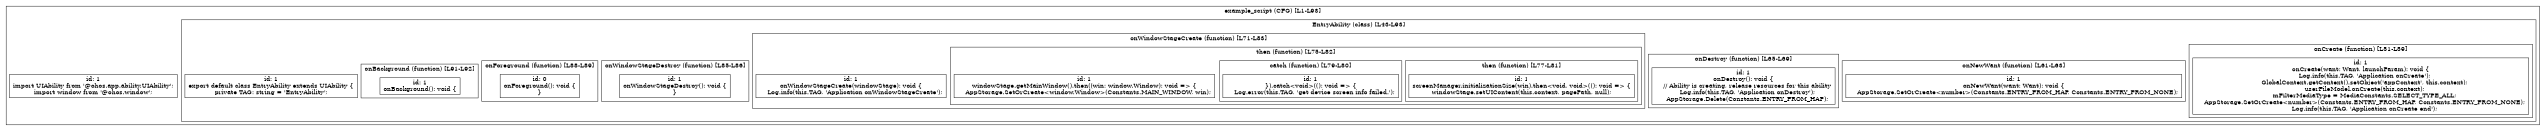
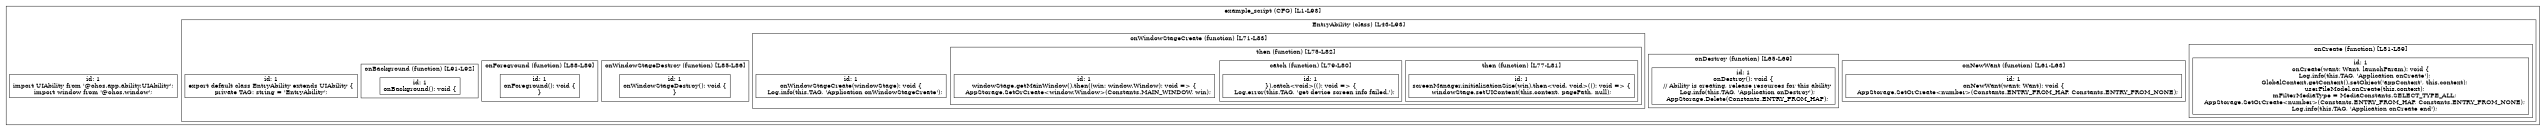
node "id: 0 onForeground(): void { }": label "id: 0 onForeground(): void { }" -> "id: 1 onForeground(): void { }"
